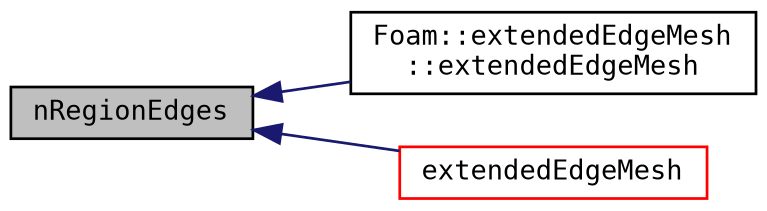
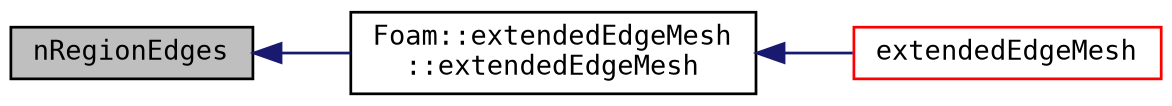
edge "extendedEdgeMesh" -> "nRegionEdges": now "extendedEdgeMesh" -> "Foam::extendedEdgeMesh ::extendedEdgeMesh"
